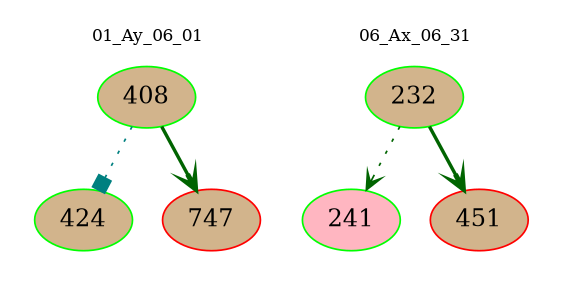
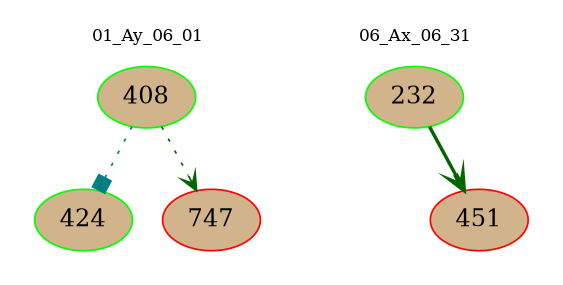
edge "408" -> "747": style bold -> dotted
node "241": removed
